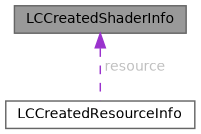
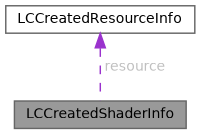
edge "LCCreatedResourceInfo" -> "LCCreatedShaderInfo": reversed
